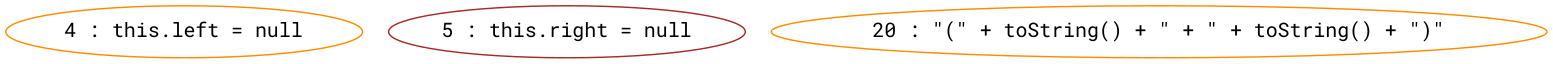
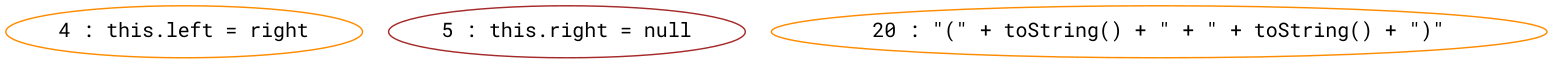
node "4 : this.left = null": label "4 : this.left = null" -> "4 : this.left = right"
